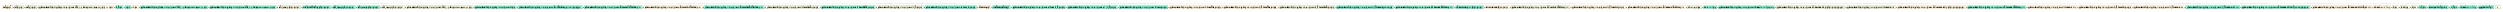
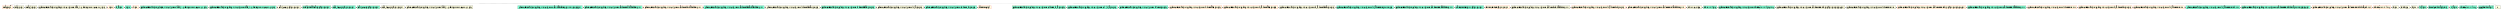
node "python CVE_2019_15107.py http://172.18.1.5:10000 'id' A13": removed
node "useradmin_update.pl A4": removed
